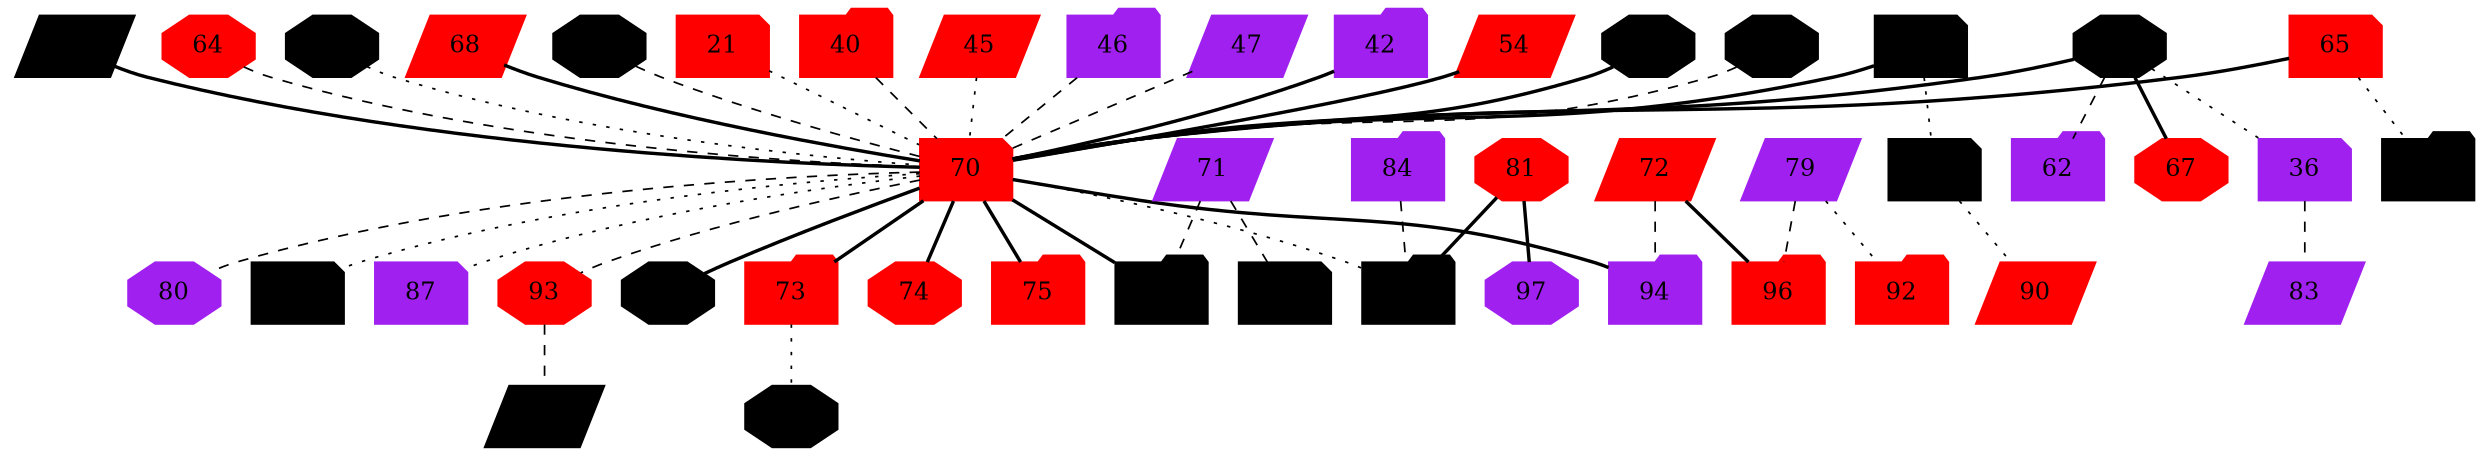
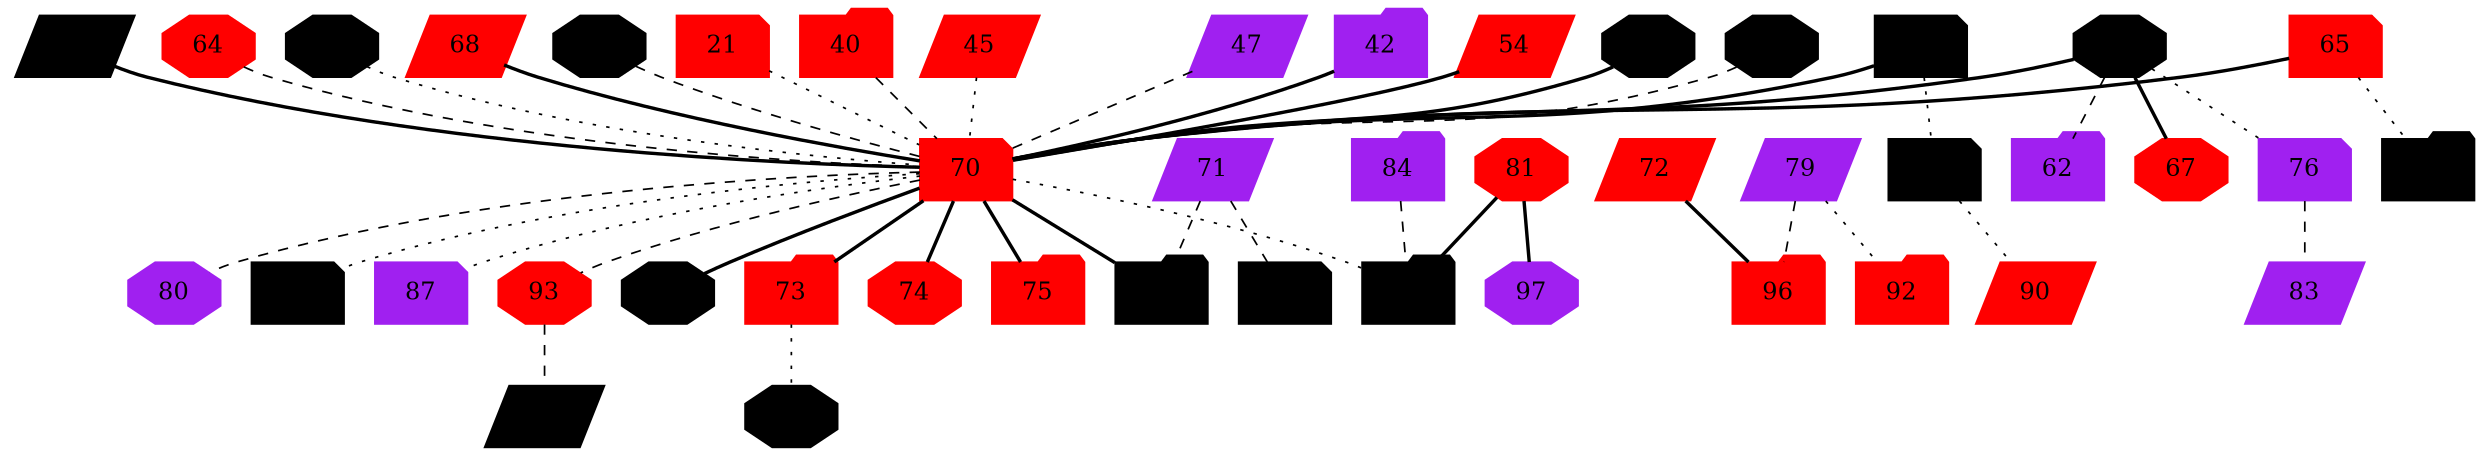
node "46": removed
node "36": label "36" -> "76"
node "94": removed
